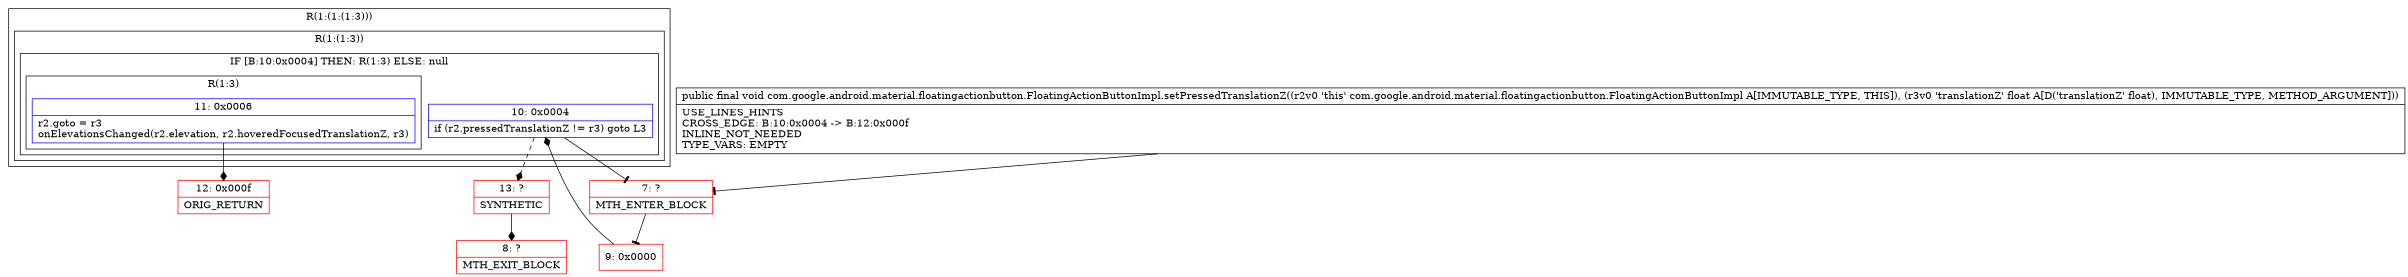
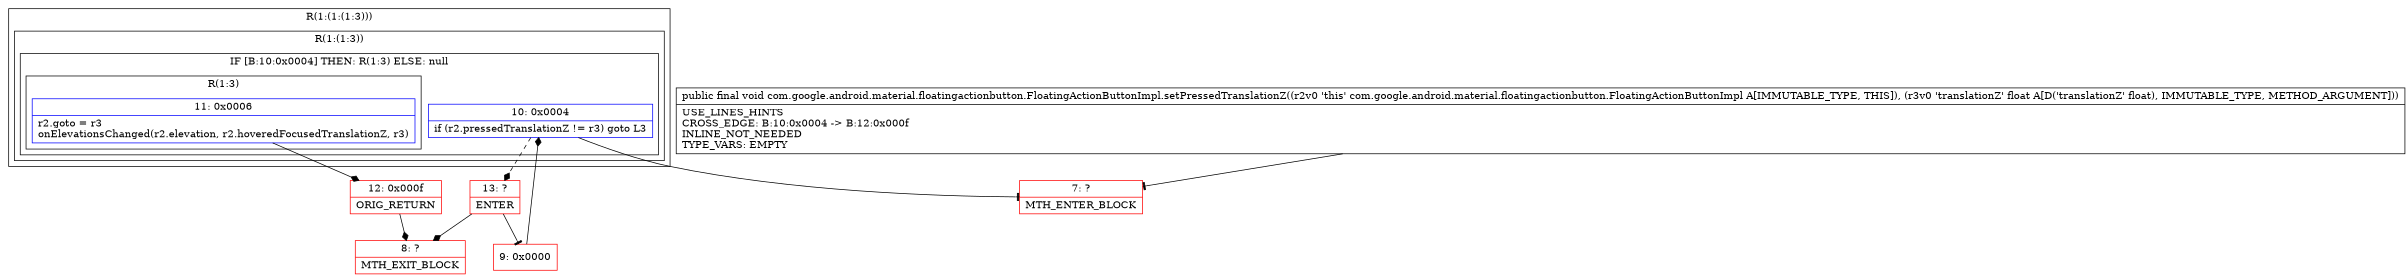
node "13: ?": text "SYNTHETIC" -> "ENTER"
edge "12: 0x000f" -> "8: ?": added
edge "7: ?" -> "9: 0x0000": now "13: ?" -> "9: 0x0000"
